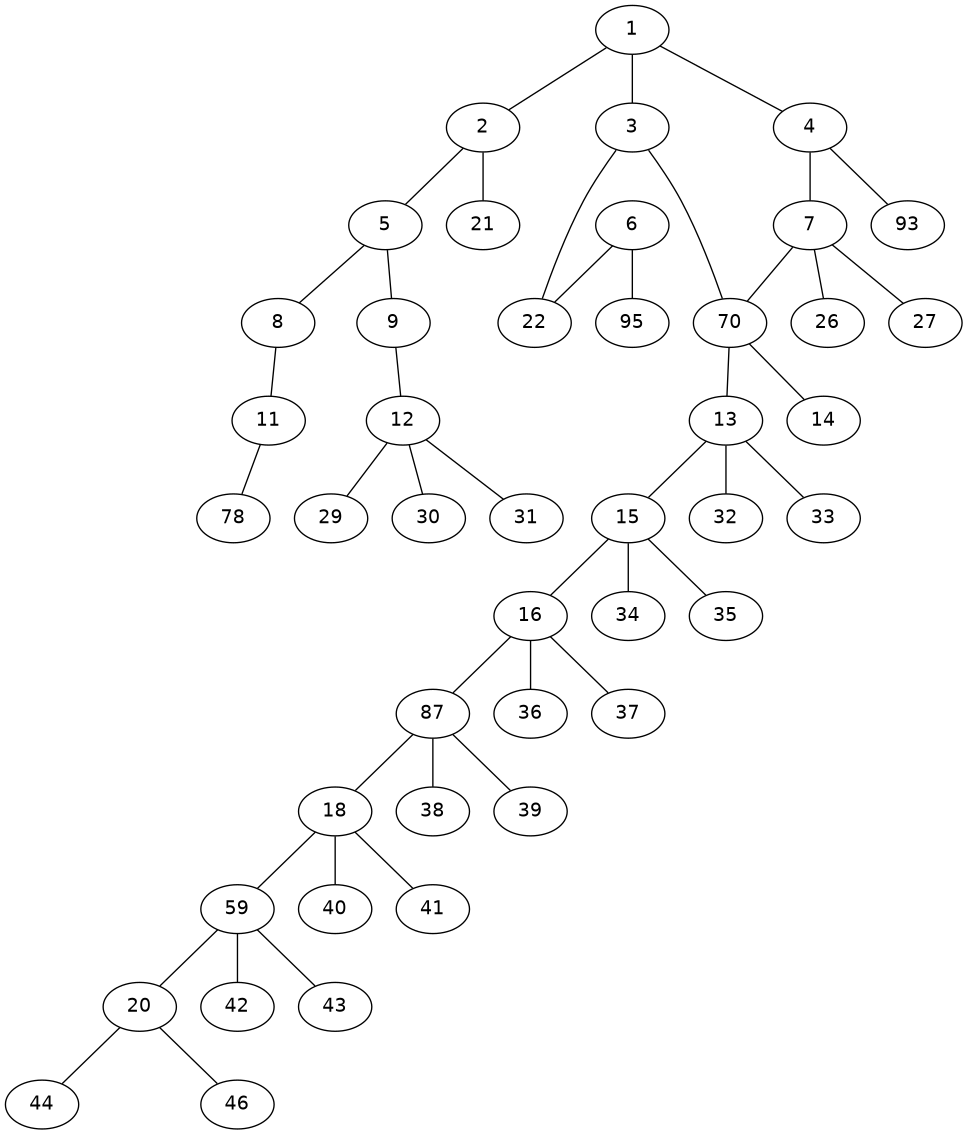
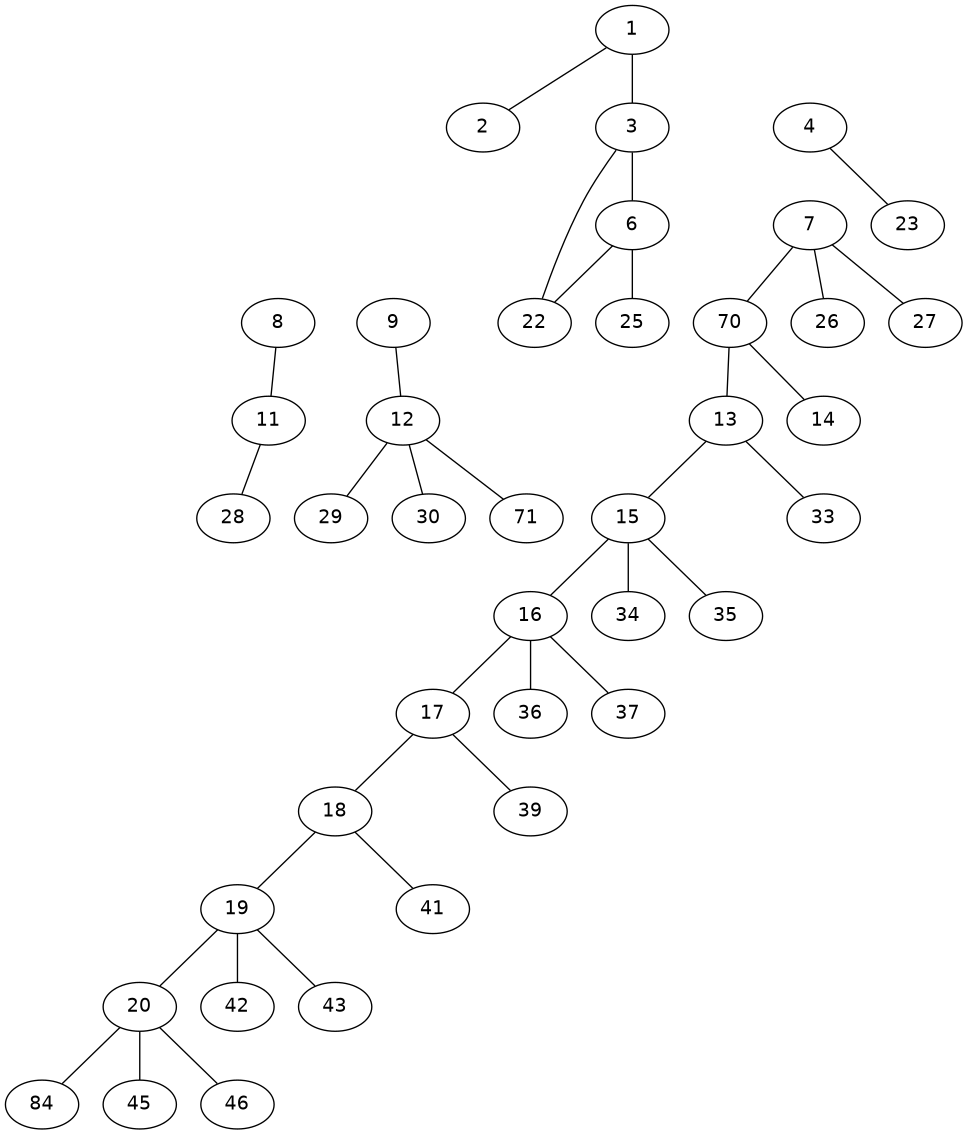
edge "1" -- "4": removed
edge "4" -- "7": removed
edge "3" -- "70": now "3" -- "6"
node "5": removed
node "21": removed
node "93": label "93" -> "23"
node "95": label "95" -> "25"
node "78": label "78" -> "28"
node "31": label "31" -> "71"
node "32": removed
node "87": label "87" -> "17"
node "38": removed
node "59": label "59" -> "19"
node "40": removed
node "44": label "44" -> "84"
node "45": added
